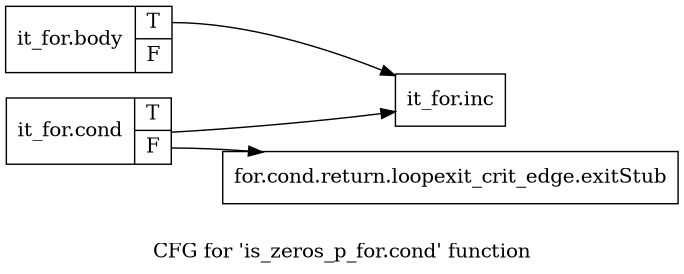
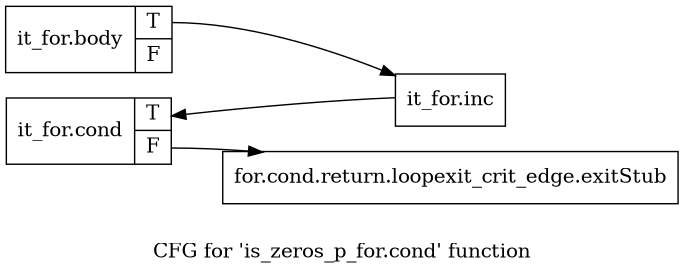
edge "it_for.cond" -> "it_for.inc": reversed
